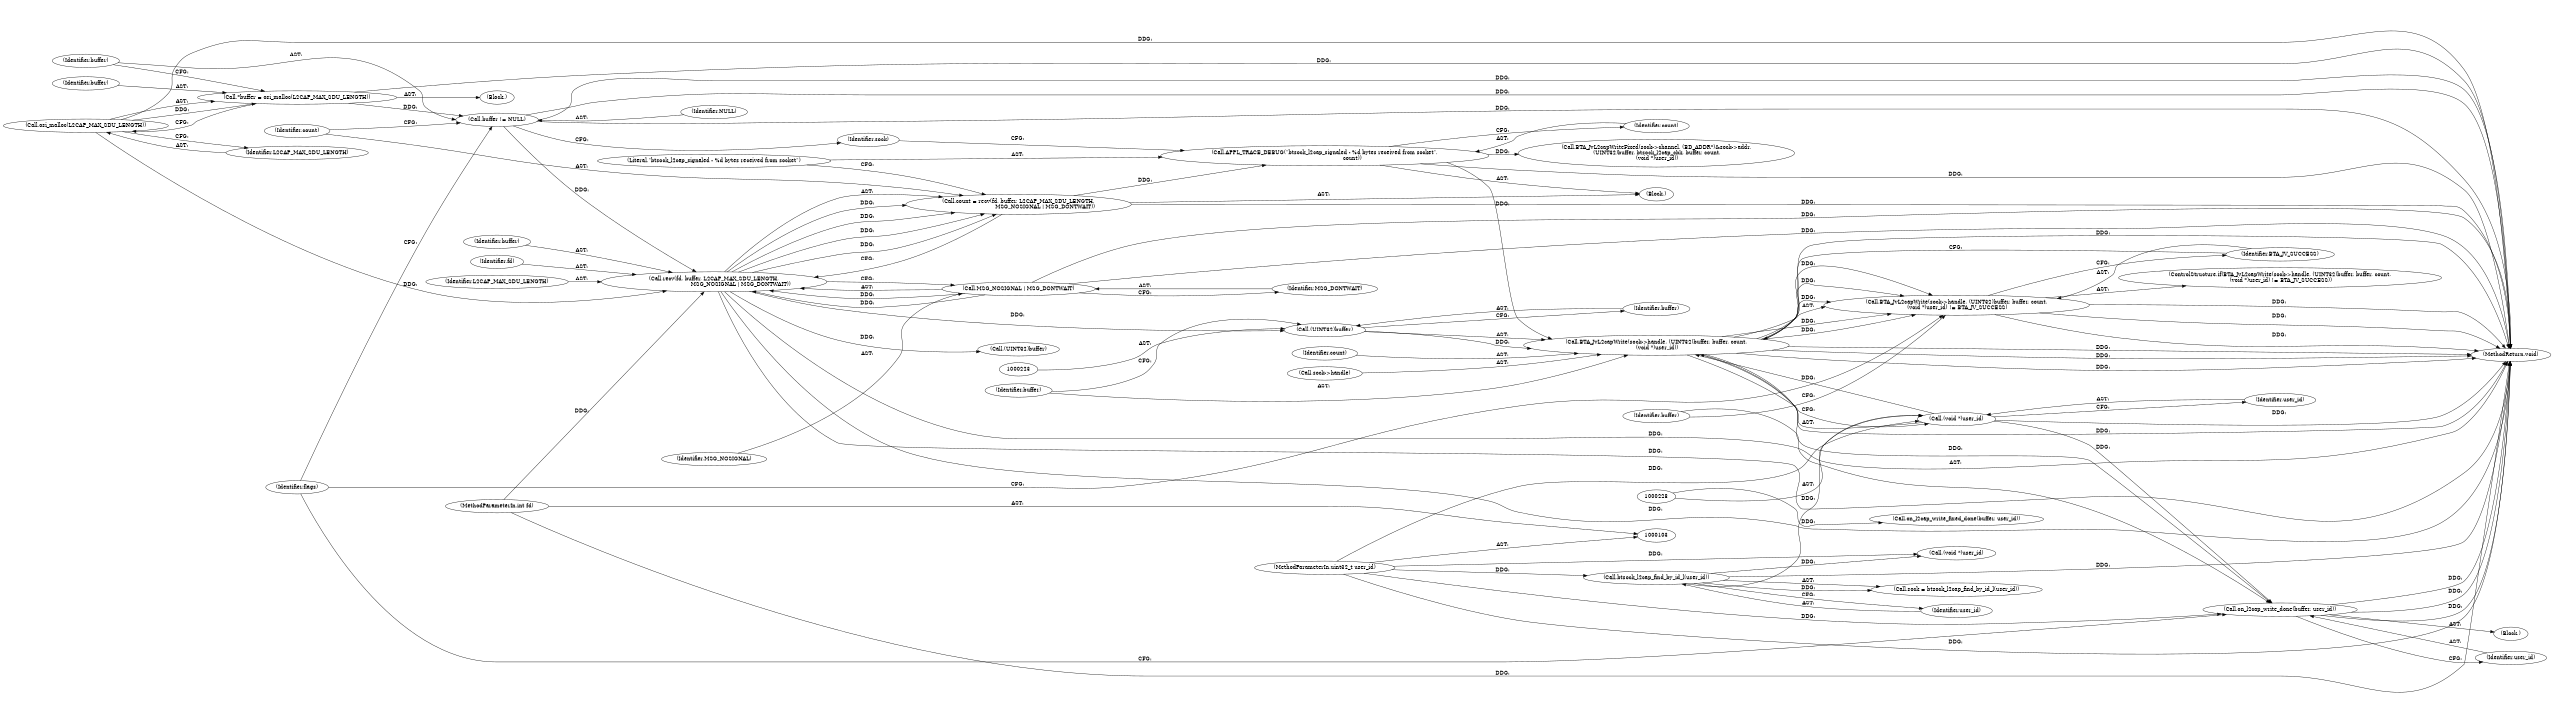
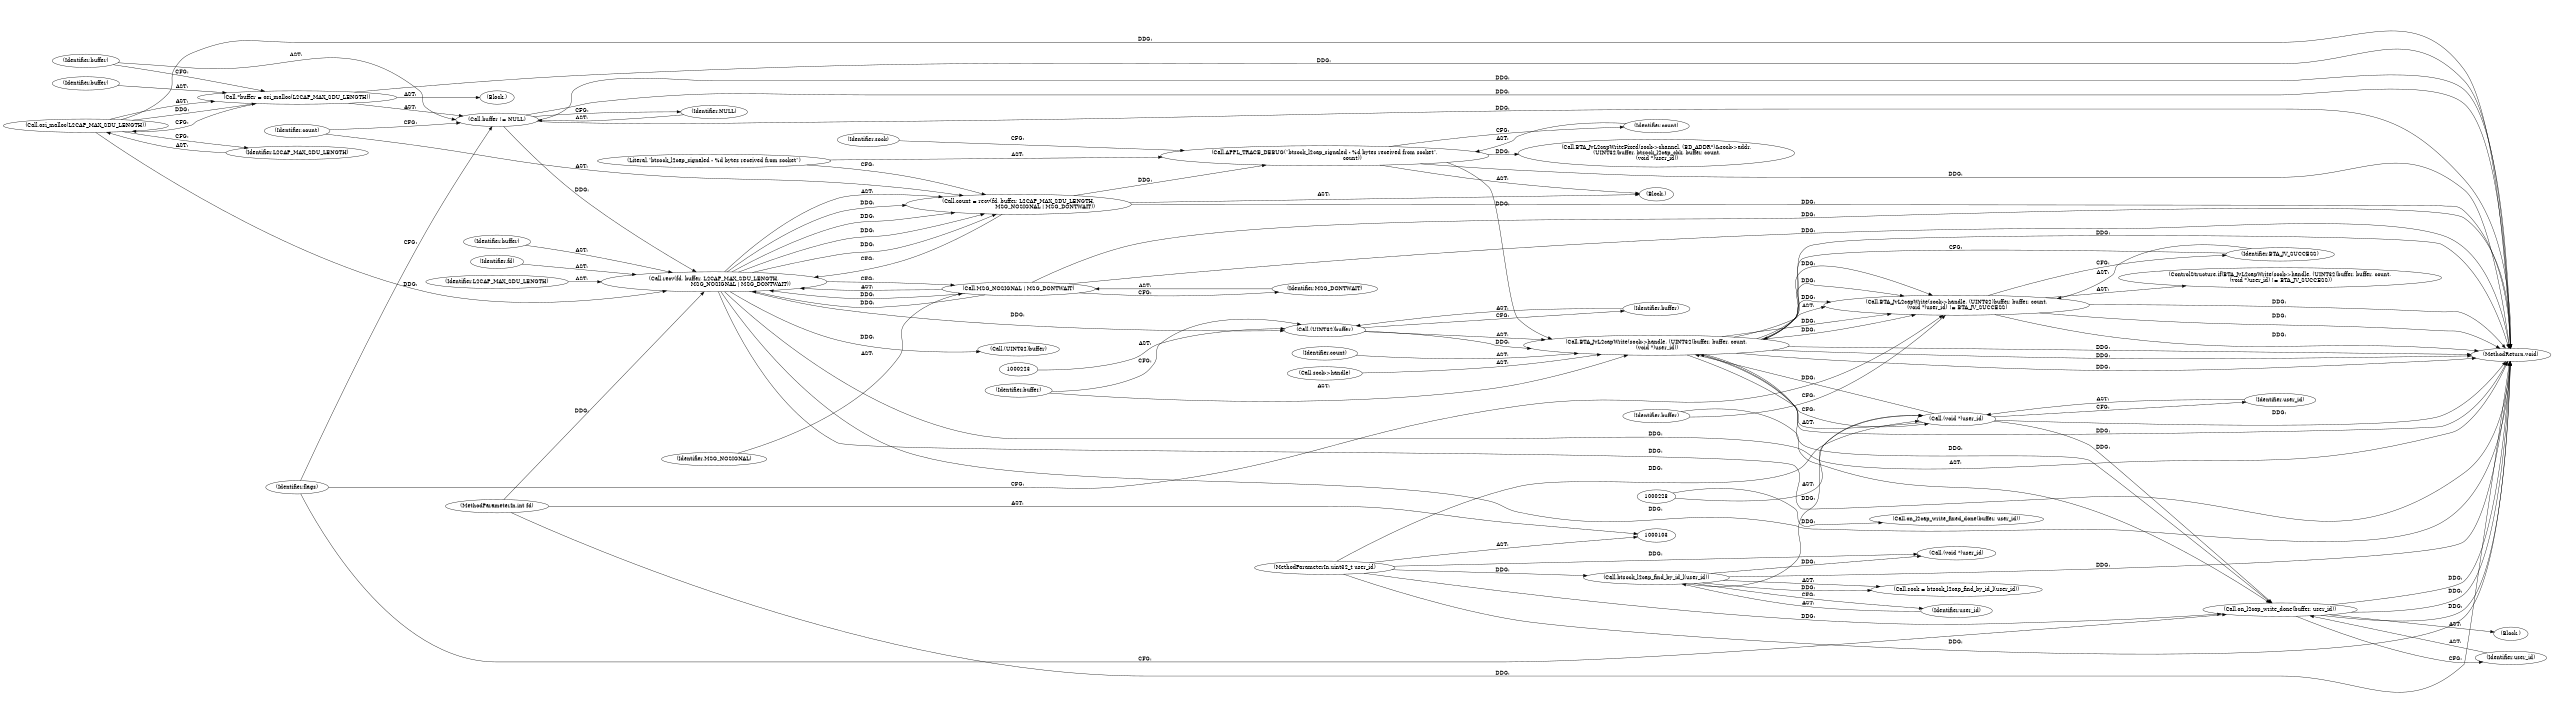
edge "(Call,*buffer = osi_malloc(L2CAP_MAX_SDU_LENGTH))" -> "(Call,buffer != NULL)": label "DDG: " -> "AST: "
edge "(Call,buffer != NULL)" -> "(Identifier,sock)": now "(Call,buffer != NULL)" -> "(Identifier,NULL)"
